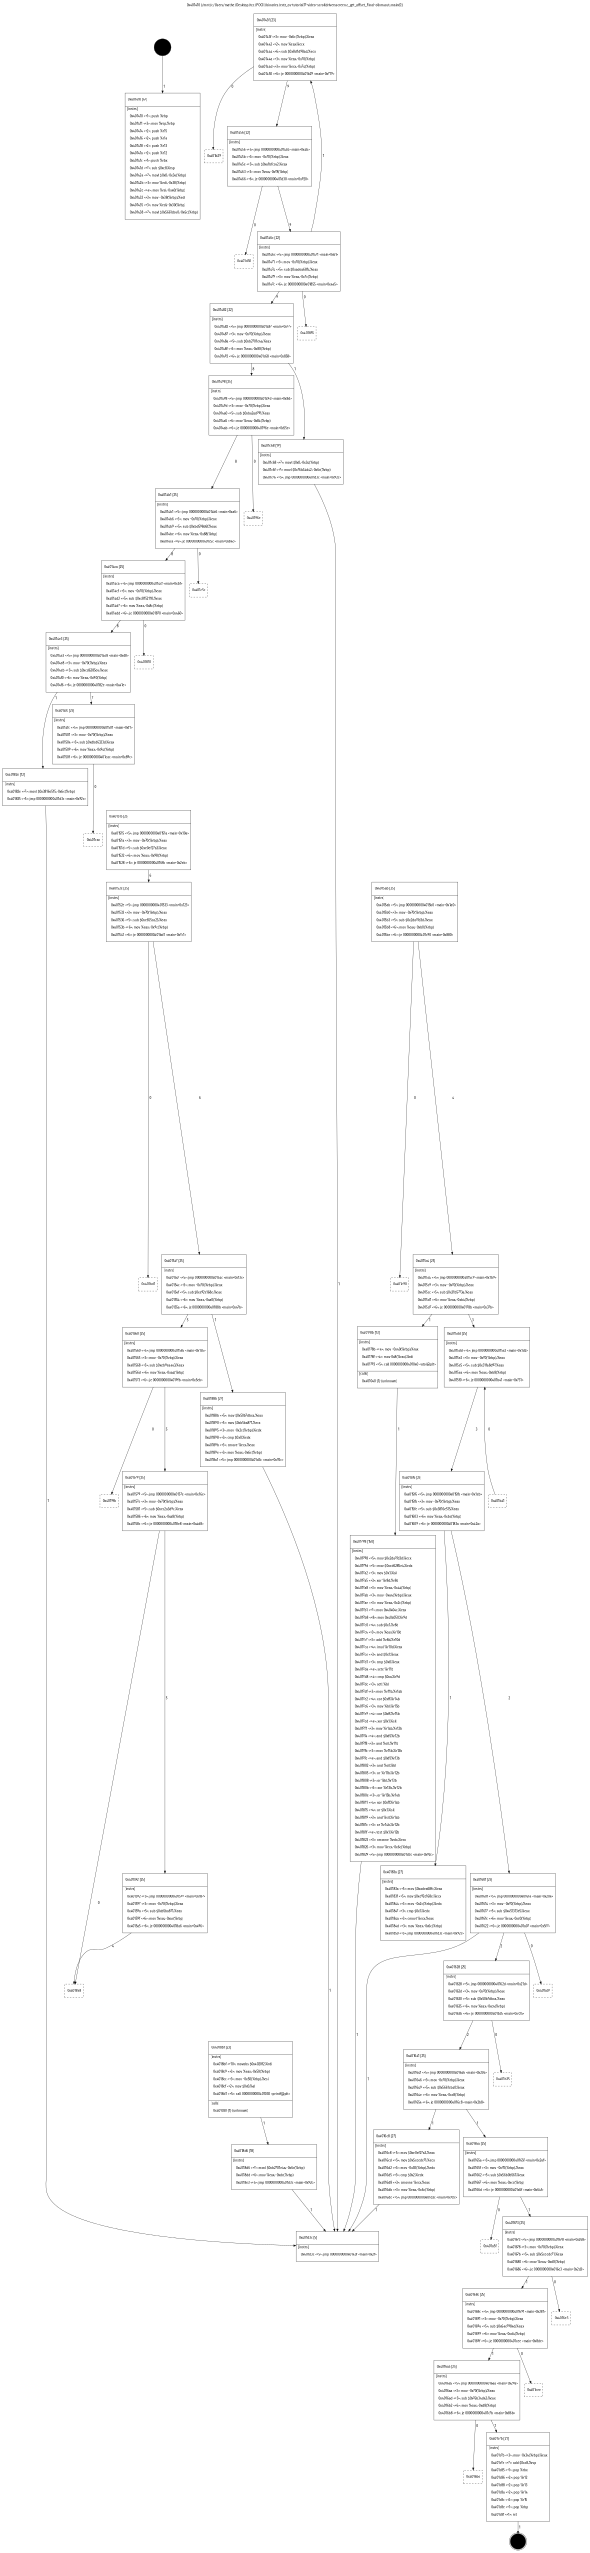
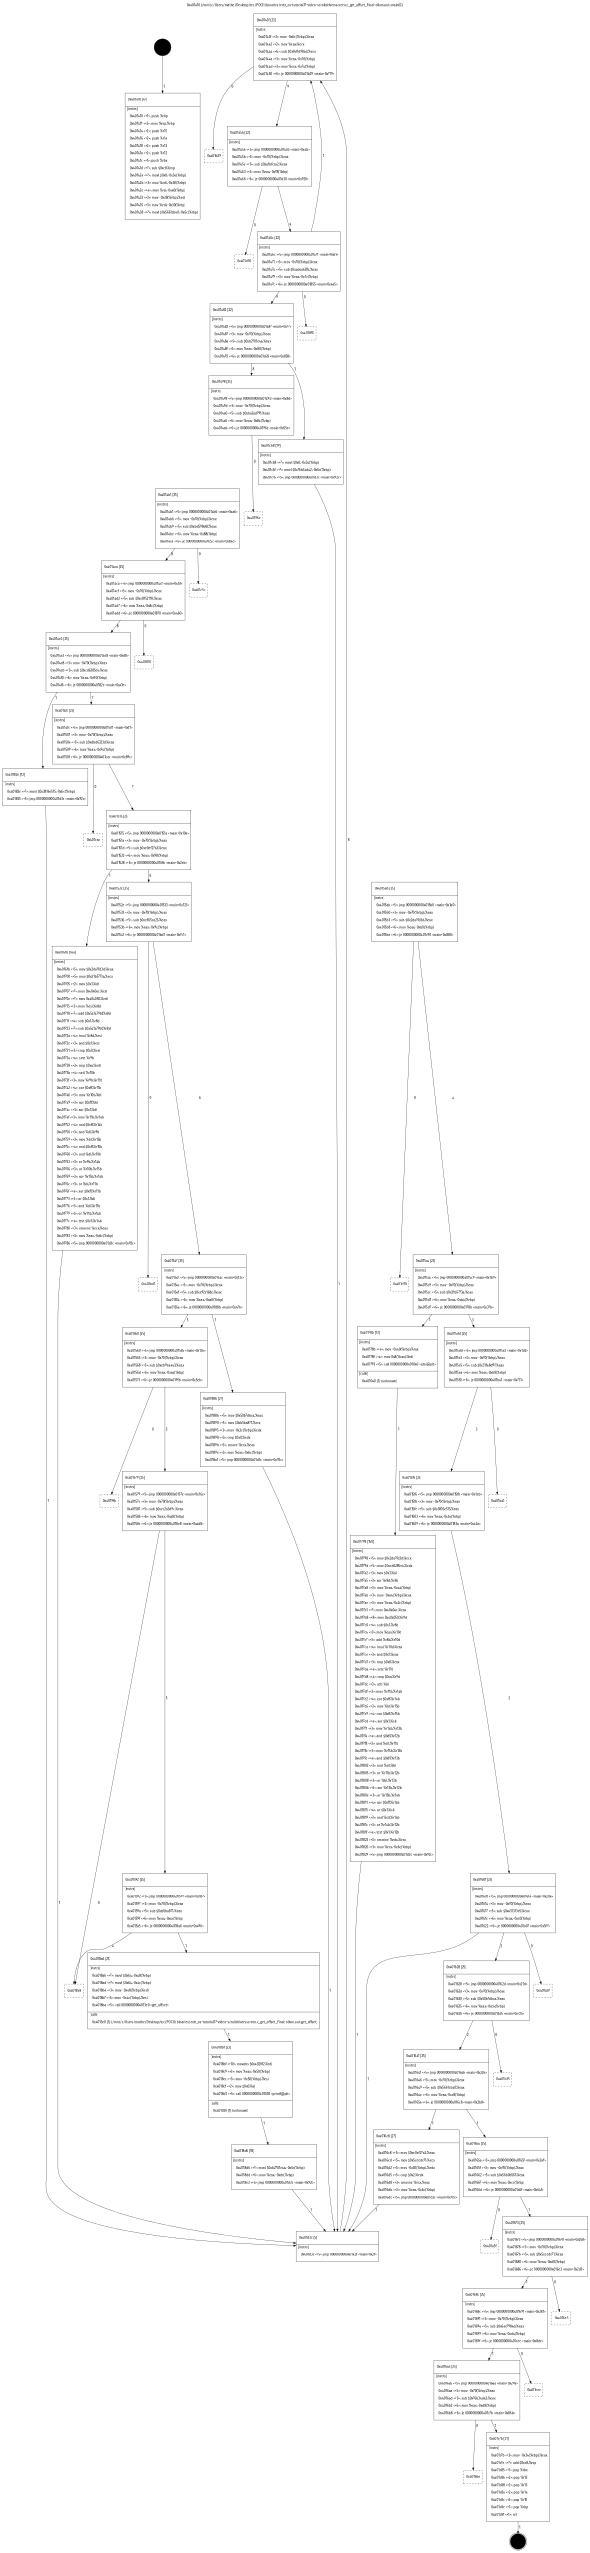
edge "0x401498 [25]" -> "0x4014b1 [25]": removed, label "8"
edge "0x4014fc [25]" -> "0x401515 [25]": added, label "7"
node "0x4016fb [144]": added
edge "0x401d3c [5]" -> "0x40143f [23]": added, label "8"
edge "0x401b41" -> "0x4015dd [25]": reversed
node "0x40183a [27]": removed
node "0x4018a6 [25]": added
